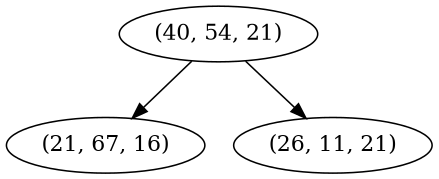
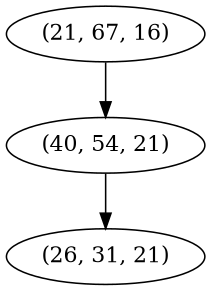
edge "(40, 54, 21)" -> "(21, 67, 16)": reversed
node "(26, 11, 21)": label "(26, 11, 21)" -> "(26, 31, 21)"
